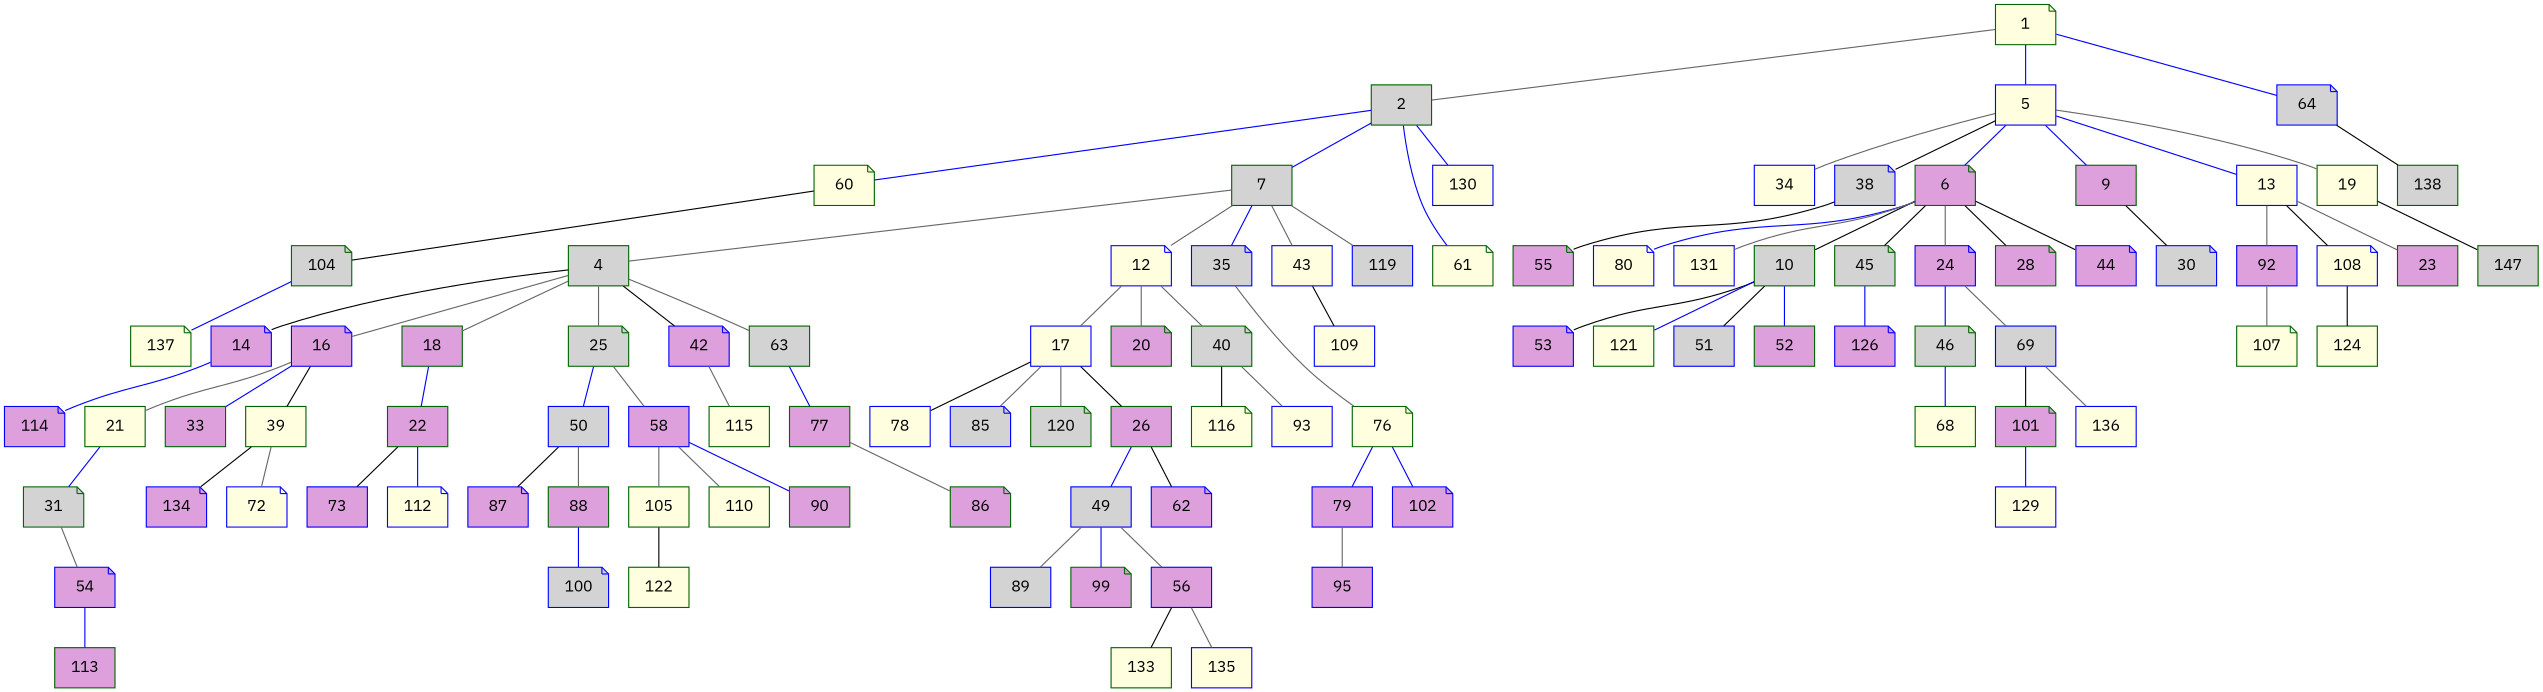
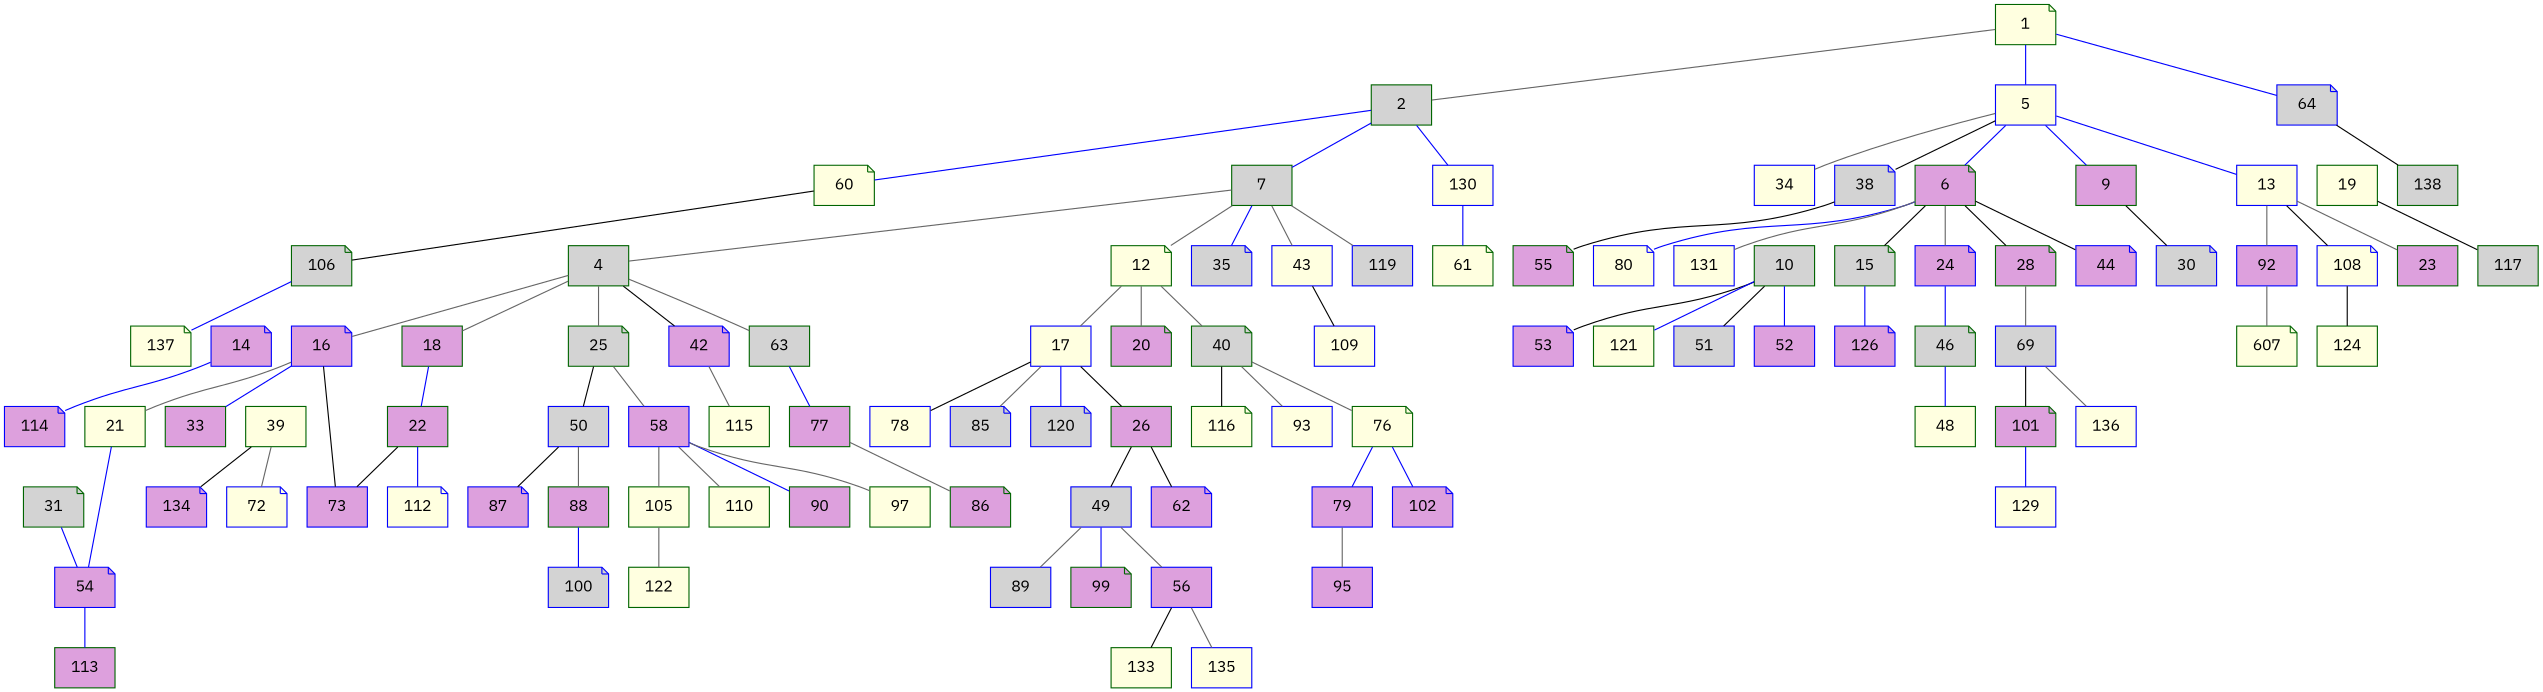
edge "5" -- "19": removed
edge "2" -- "61": now "130" -- "61"
edge "6" -- "10": removed
node "104": label "104" -> "106"
node "12": color blue -> darkgreen
node "45": label "45" -> "15"
node "147": label "147" -> "117"
edge "4" -- "14": removed
edge "24" -- "69": now "28" -- "69"
node "52": color darkgreen -> blue
node "107": label "107" -> "607"
edge "35" -- "76": now "40" -- "76"
edge "16" -- "39": now "16" -- "73"
edge "25" -- "50": color blue -> black
edge "17" -- "120": color gray40 -> blue
node "120": color darkgreen -> blue
node "68": label "68" -> "48"
edge "21" -- "31": now "21" -- "54"
edge "26" -- "49": color blue -> black
node "97": added
edge "31" -- "54": color gray40 -> blue
edge "105" -- "122": color black -> gray40
